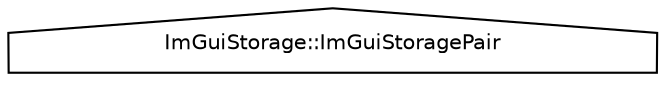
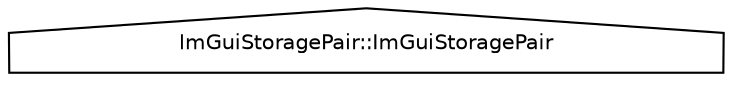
node "ImGuiStorage::ImGuiStoragePair": label "ImGuiStorage::ImGuiStoragePair" -> "ImGuiStoragePair::ImGuiStoragePair"
